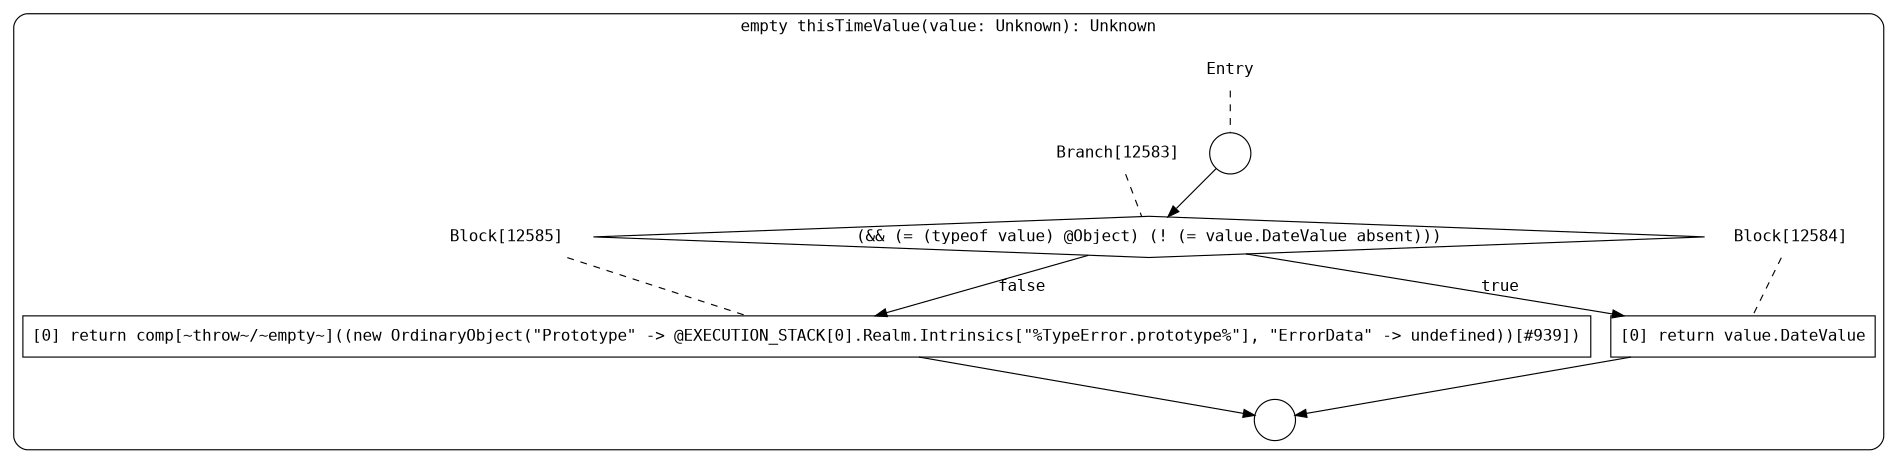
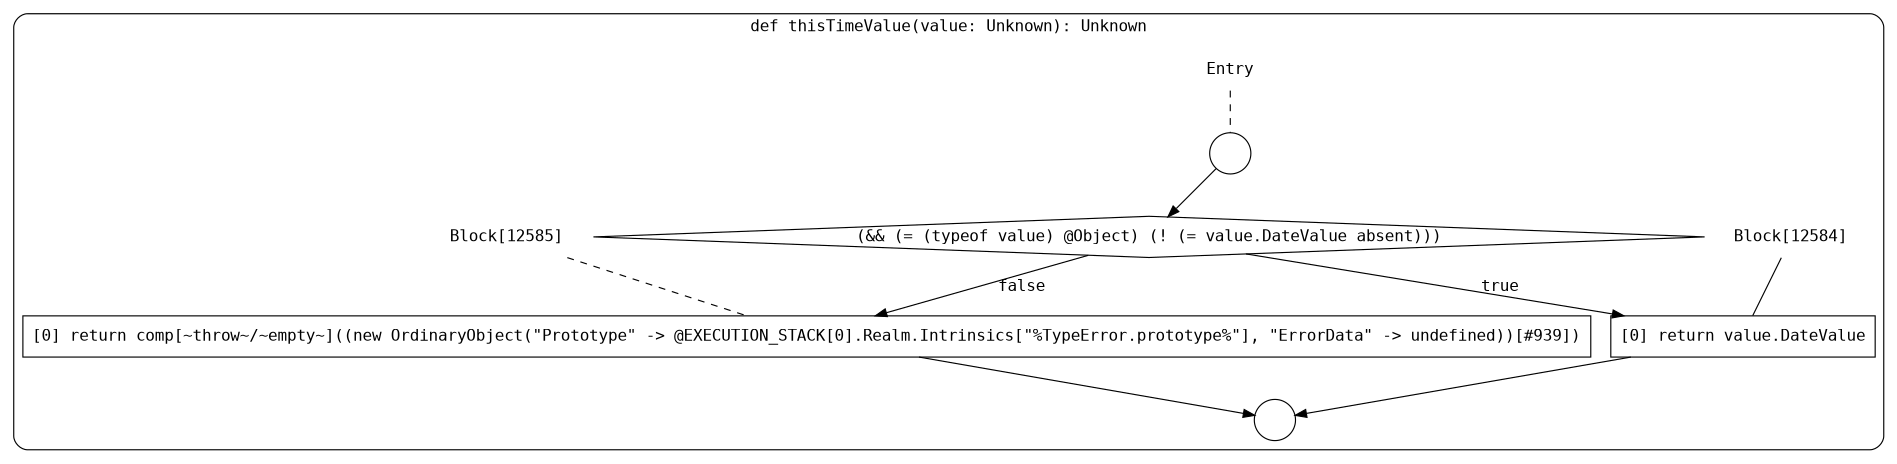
cluster "empty thisTimeValue(value: Unknown): Unknown": label "empty thisTimeValue(value: Unknown): Unknown" -> "def thisTimeValue(value: Unknown): Unknown"
node "Branch[12583]": removed
edge "Block[12584]" -- "[0] return value.DateValue": style dashed -> solid
